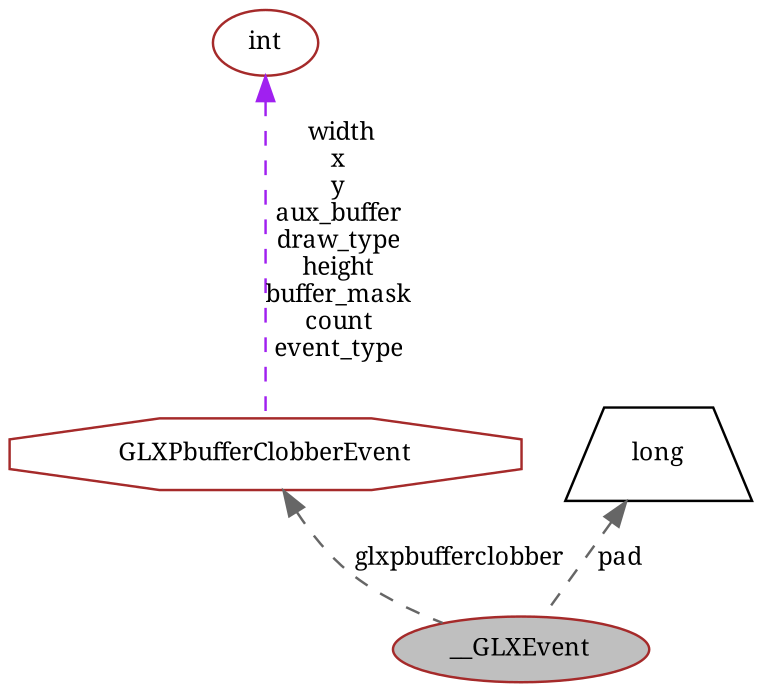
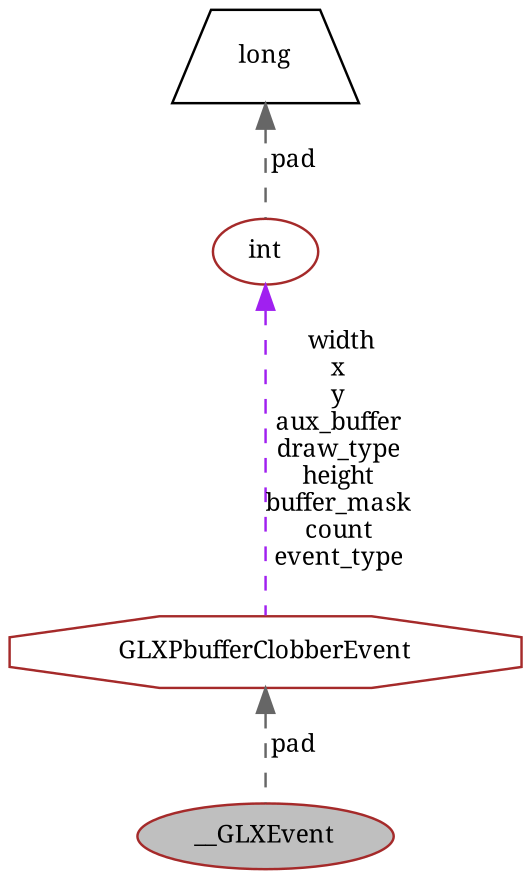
edge "__GLXEvent" -> "GLXPbufferClobberEvent": label " glxpbufferclobber" -> " pad"
edge "__GLXEvent" -> "long": now "int" -> "long"
